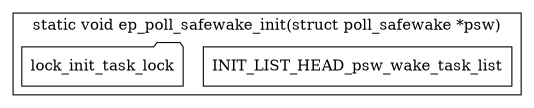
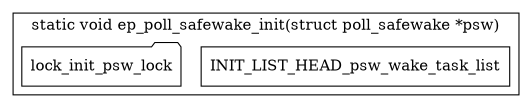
node "lock_init_task_lock": label "lock_init_task_lock" -> "lock_init_psw_lock"
